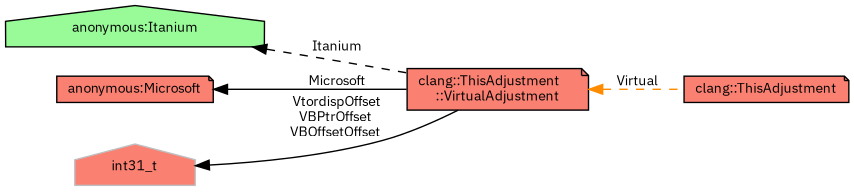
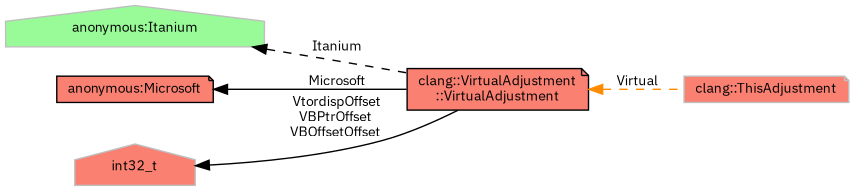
node "anonymous:Itanium": color black -> grey75
node "clang::ThisAdjustment ::VirtualAdjustment": label "clang::ThisAdjustment ::VirtualAdjustment" -> "clang::VirtualAdjustment ::VirtualAdjustment"
node "clang::ThisAdjustment": color black -> grey75
node "int31_t": label "int31_t" -> "int32_t"
